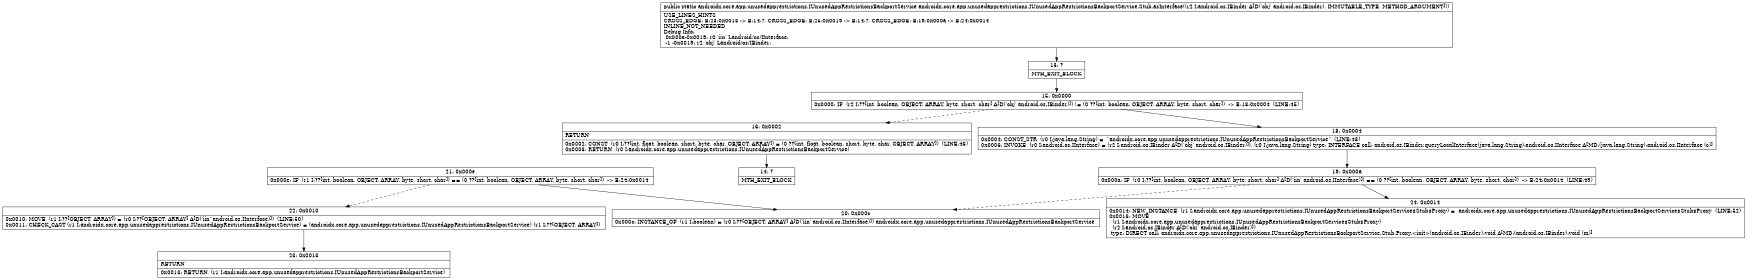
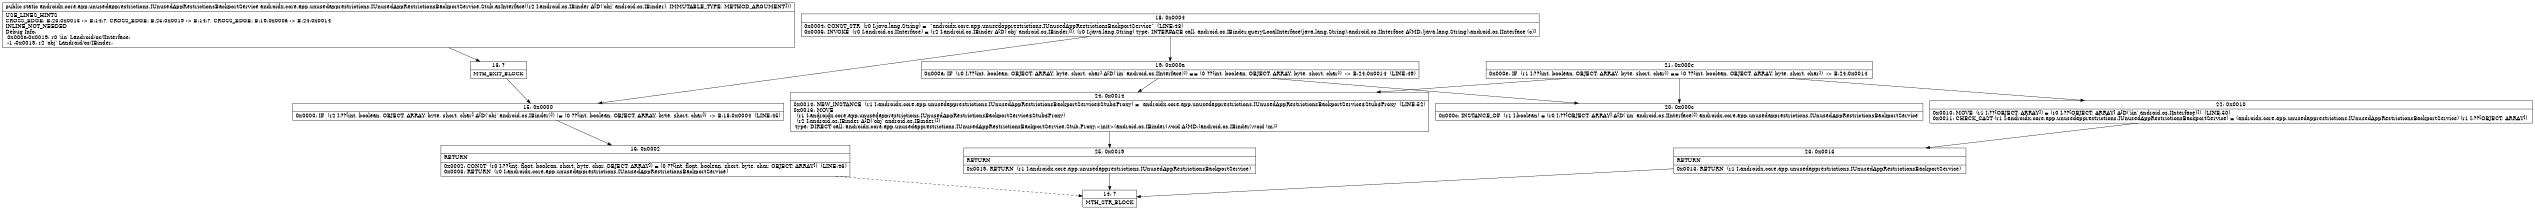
edge "21: 0x000e" -> "24: 0x0014": added
edge "15: 0x0000" -> "16: 0x0002": style dashed -> solid
edge "15: 0x0000" -> "18: 0x0004": reversed
edge "16: 0x0002" -> "14: ?": style solid -> dashed
node "25: 0x0019": added
node "14: ?": text "MTH_EXIT_BLOCK" -> "MTH_STR_BLOCK"
edge "23: 0x0013" -> "14: ?": added
edge "21: 0x000e" -> "22: 0x0010": style dashed -> solid
edge "19: 0x000a" -> "20: 0x000c": style dashed -> solid
